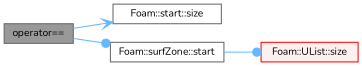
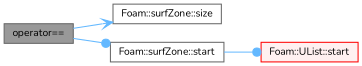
node "Foam::start::size": label "Foam::start::size" -> "Foam::surfZone::size"
node "Foam::UList::size": label "Foam::UList::size" -> "Foam::UList::start"
